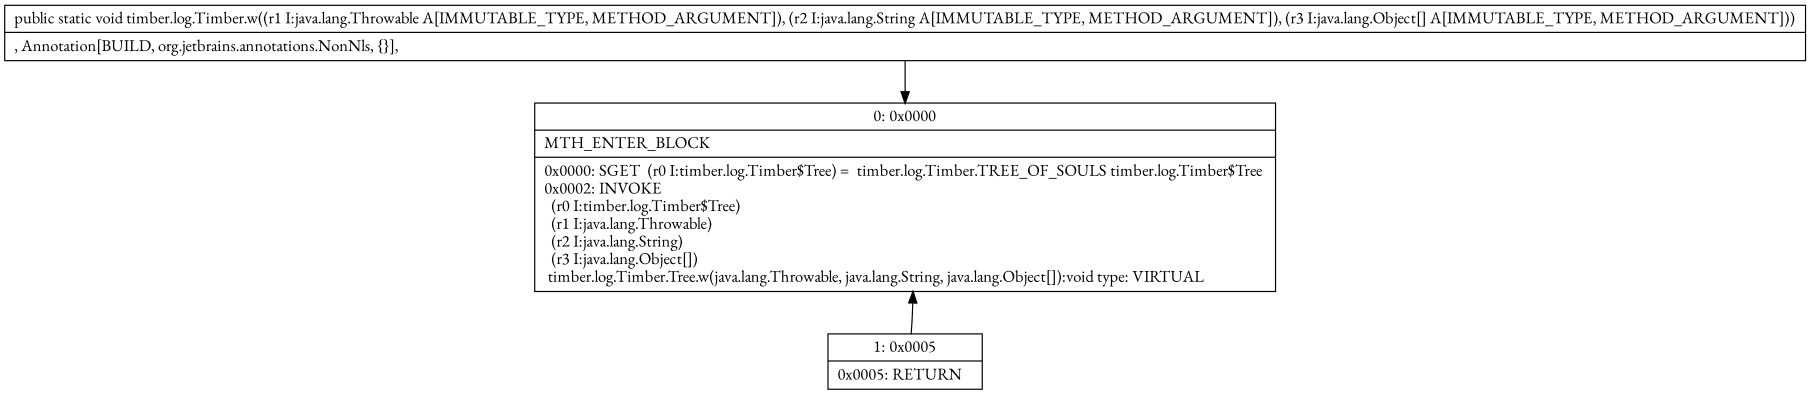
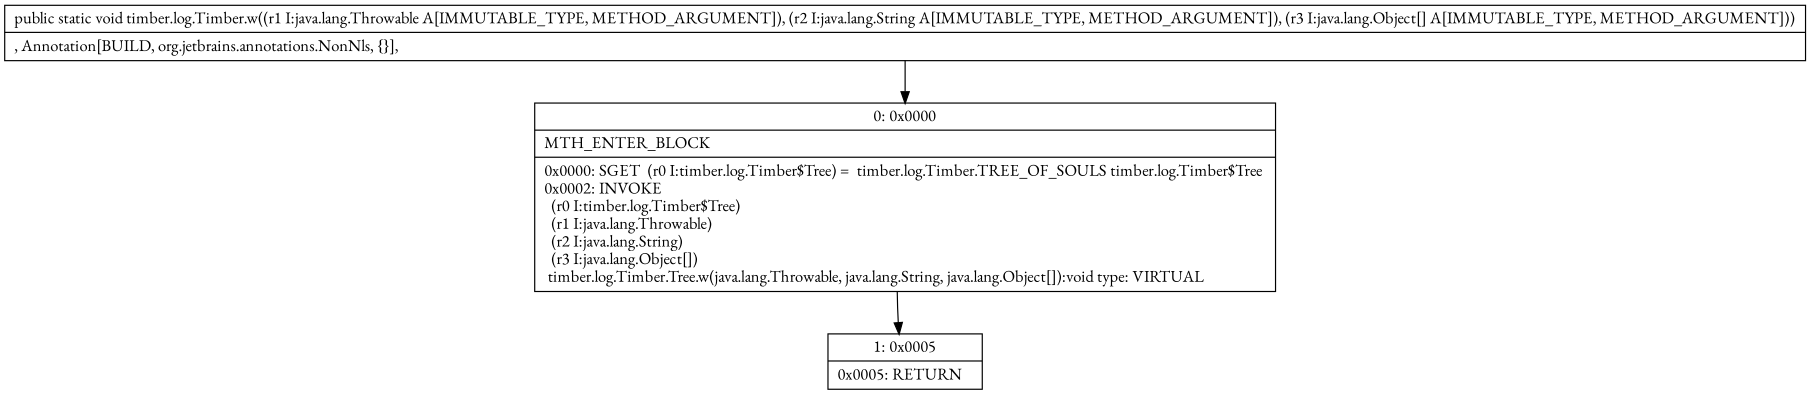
edge "1: 0x0005" -> "0: 0x0000": reversed
